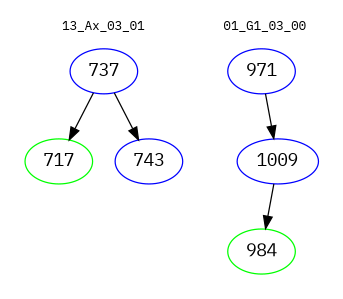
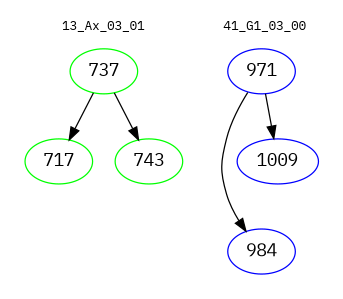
cluster "01_G1_03_00": label "01_G1_03_00" -> "41_G1_03_00"
node "737": color blue -> green
node "743": color blue -> green
edge "1009" -> "984": now "971" -> "984"
node "984": color green -> blue
